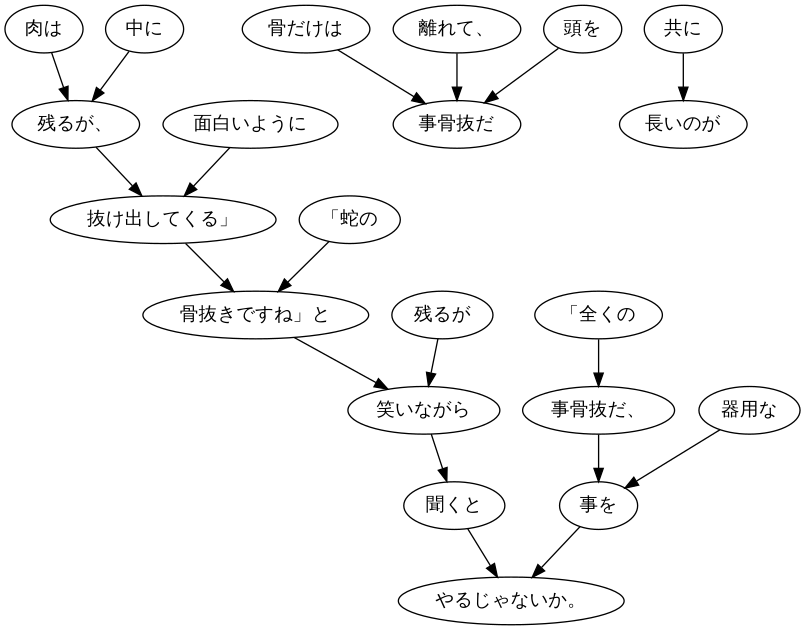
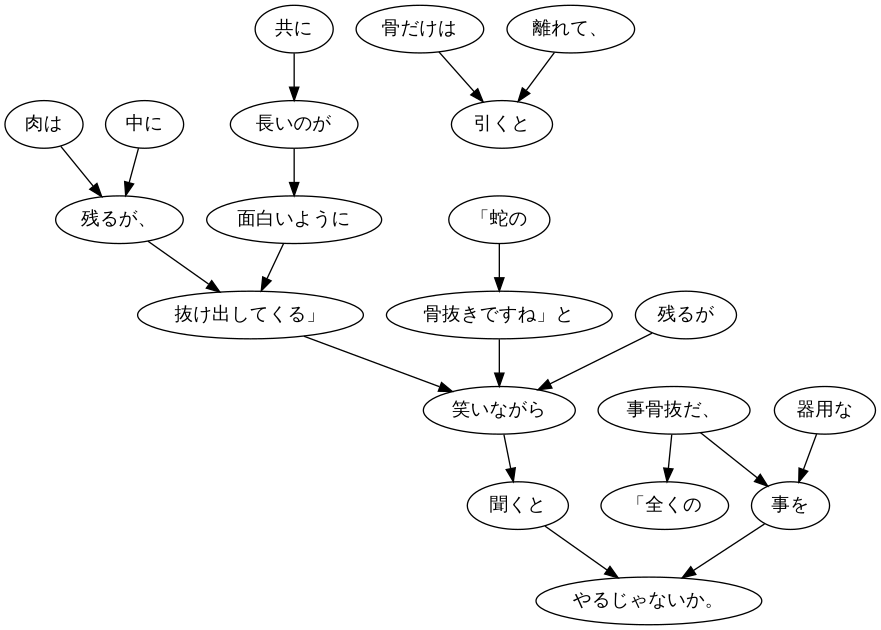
node "頭を": removed
node "事骨抜だ": label "事骨抜だ" -> "引くと"
edge "長いのが" -> "面白いように": added
edge "抜け出してくる」" -> "骨抜きですね」と": now "抜け出してくる」" -> "笑いながら"
edge "「全くの" -> "事骨抜だ、": reversed
